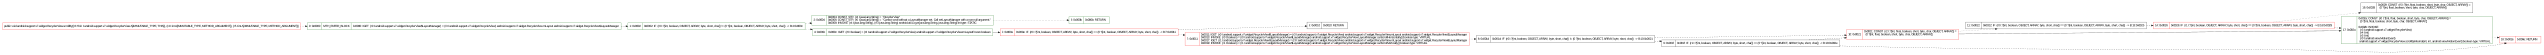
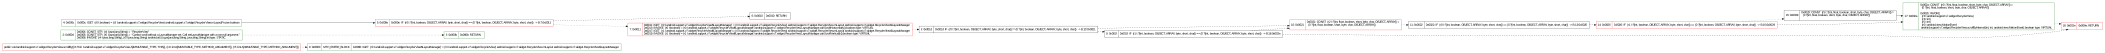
node "1: 0x0002": removed
edge "10: 0x0021" -> "17: 0x002a": now "16: 0x0029" -> "17: 0x002a"
